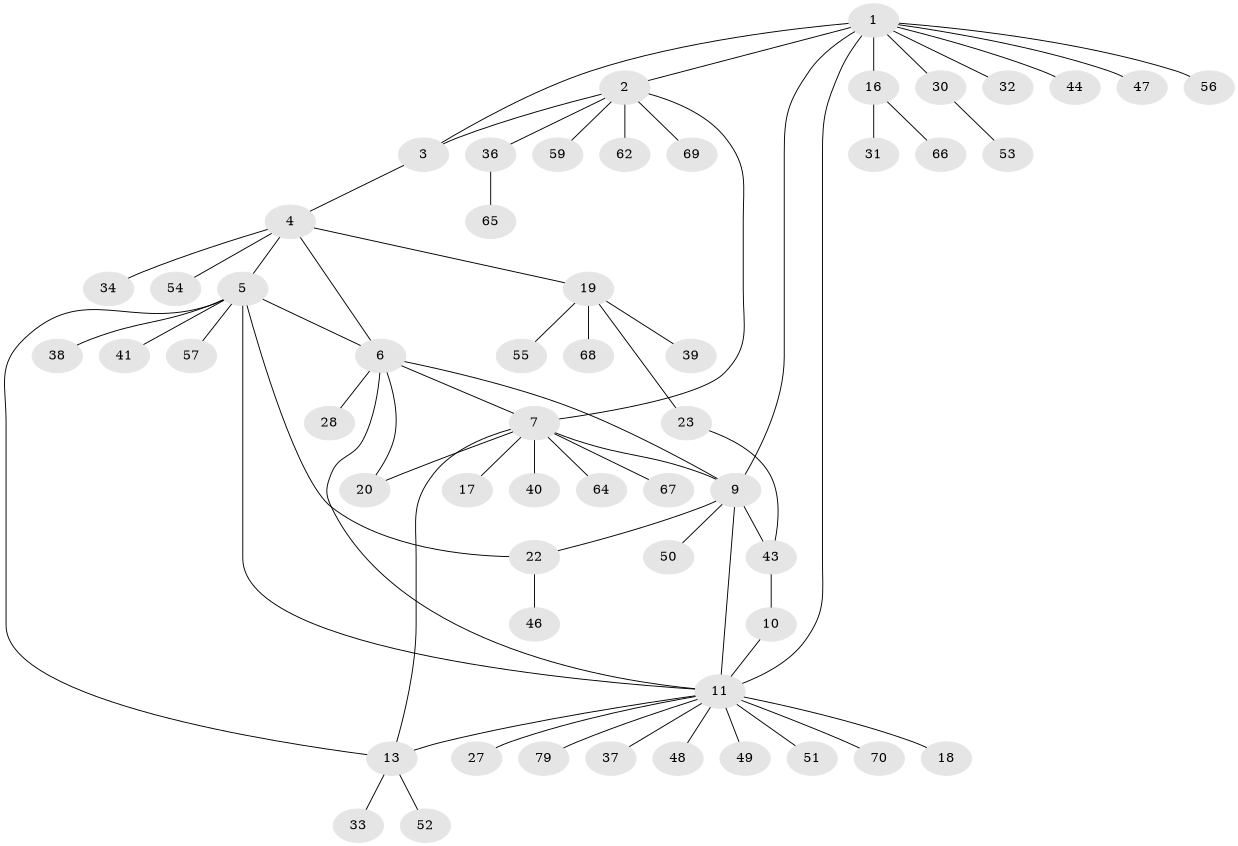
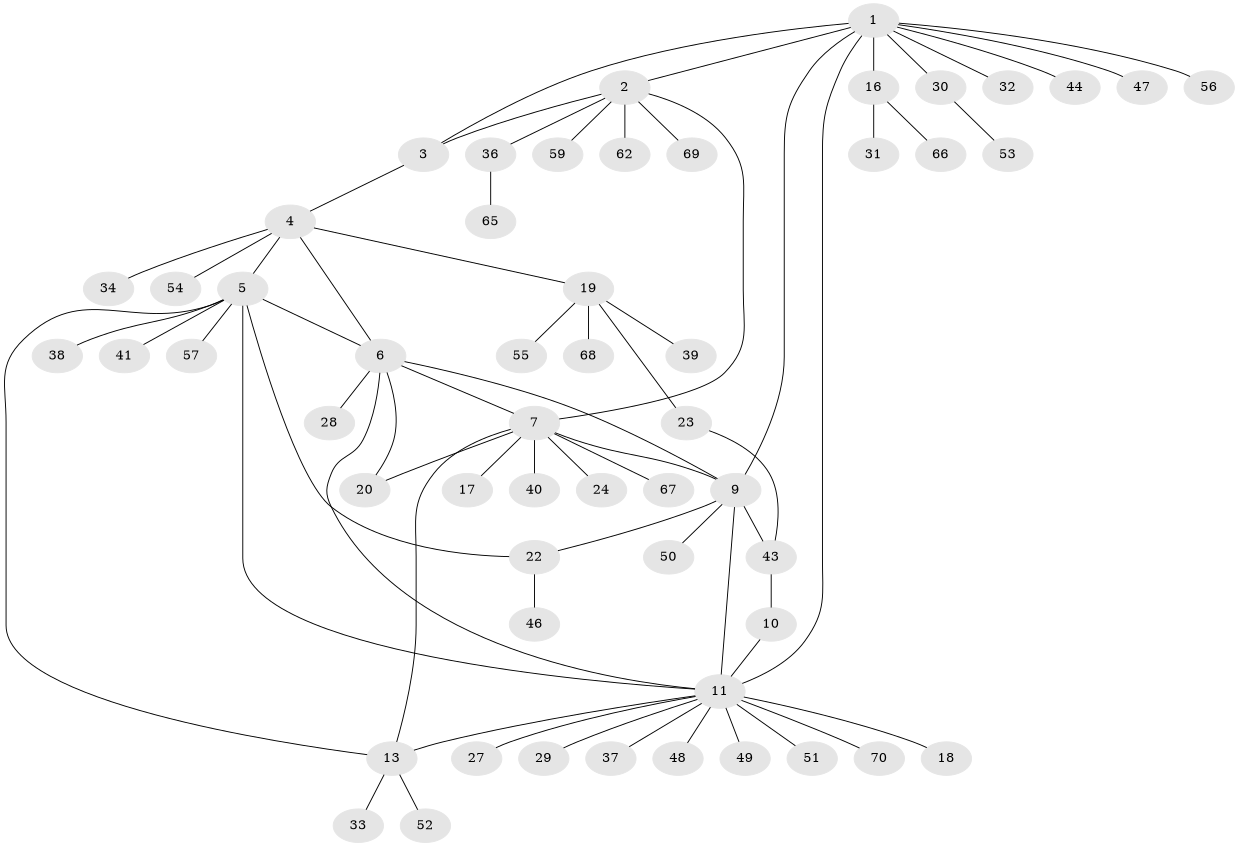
node "64": label "64" -> "24"
node "79": label "79" -> "29"
